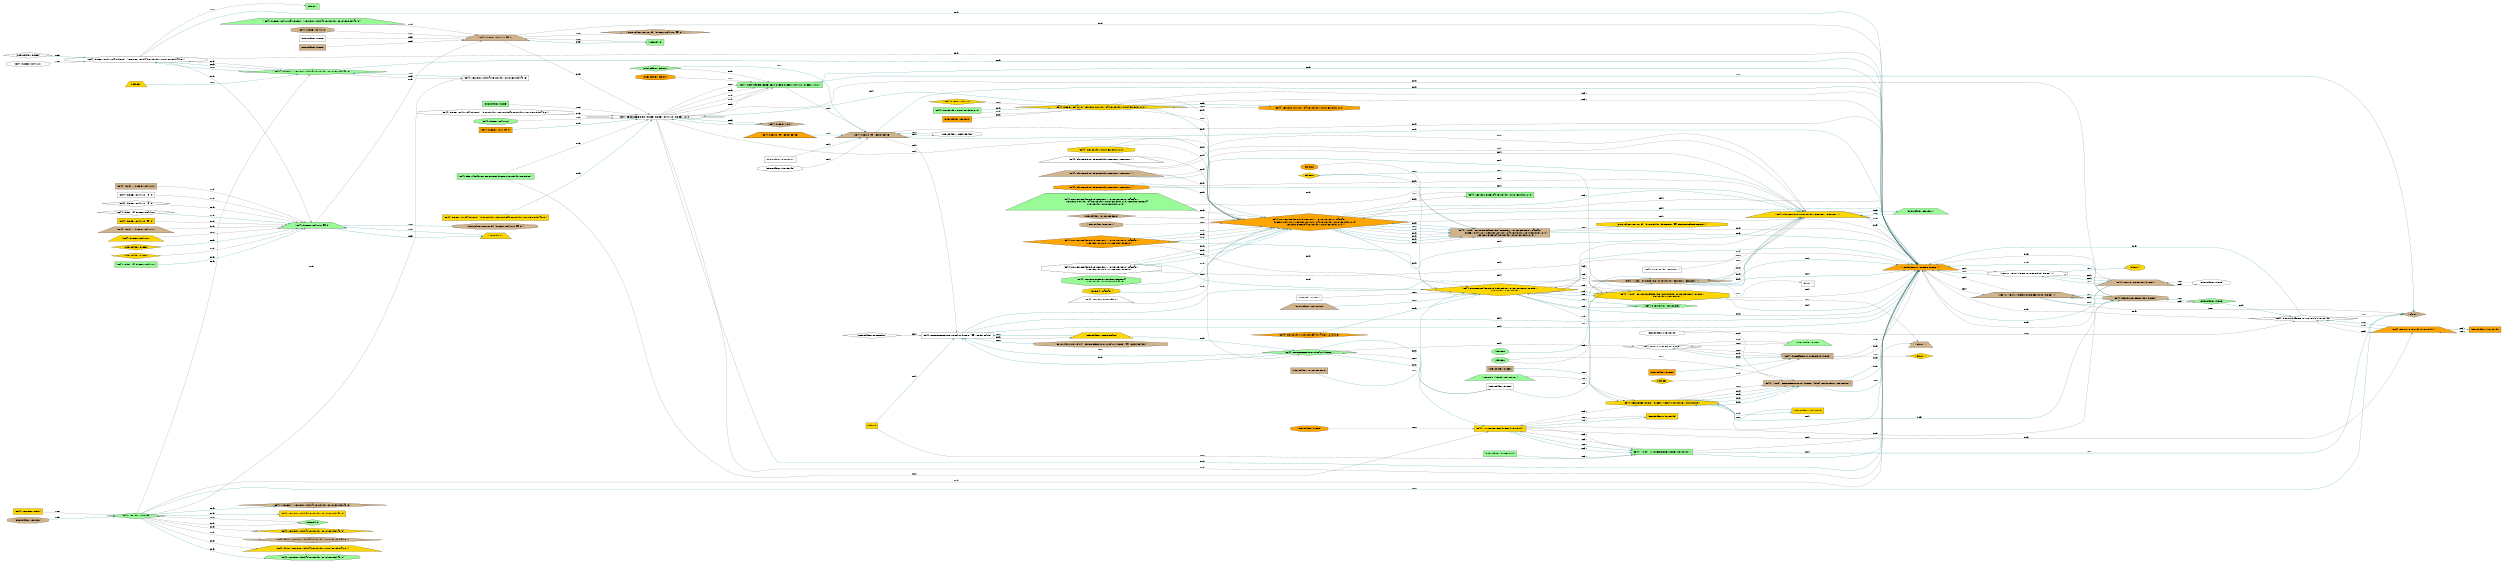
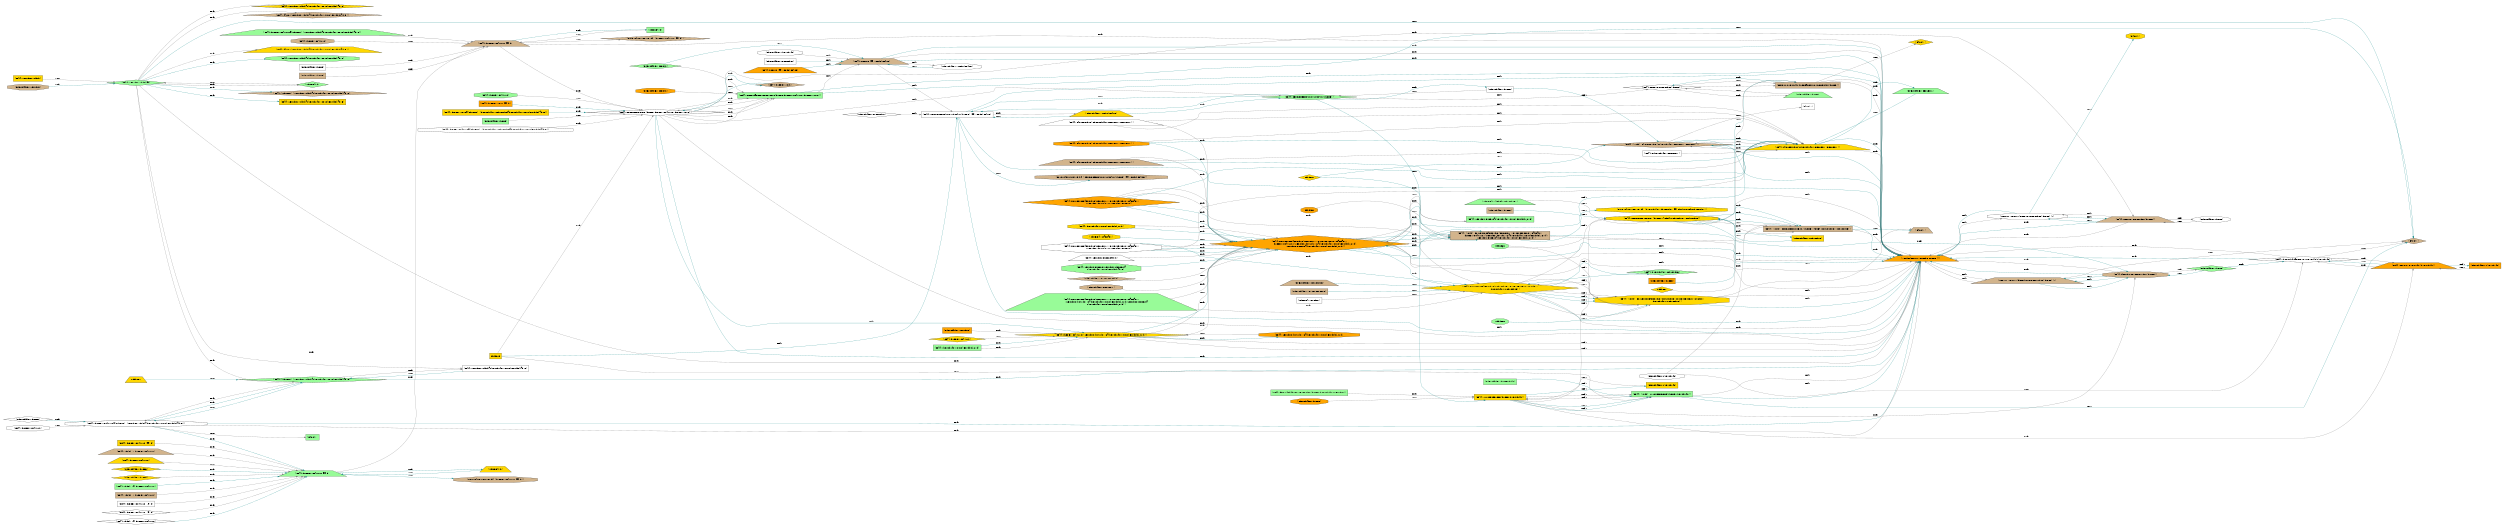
edge "(Call,GetMultilineTypeMetrics(image,draw_info,&metrics))" -> "(Call,SetImageExtent(image,image->columns,image->rows))": now "1000840" -> "(Call,SetImageExtent(image,image->columns,image->rows))"
node "(Call,draw_info->pointsize=(low+high)/2.0-0.5)": removed
node "(Call,image=DestroyImageList(image))": label "(Call,image=DestroyImageList(image))" -> "(DestroyDrawInfo,image=DestroyImageList(image))"
edge "(Call,SetImageBackgroundColor(image))" -> "(Call,AnnotateImage(image,draw_info))": label "DDG: " -> "AST: "
